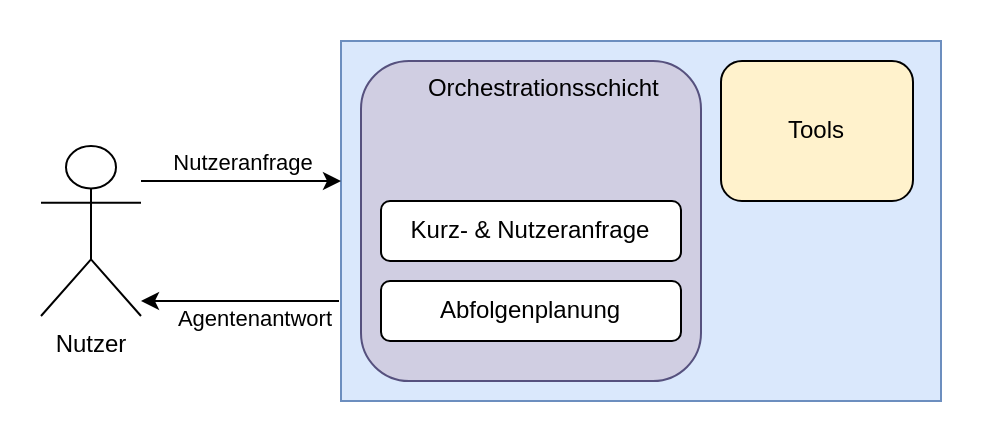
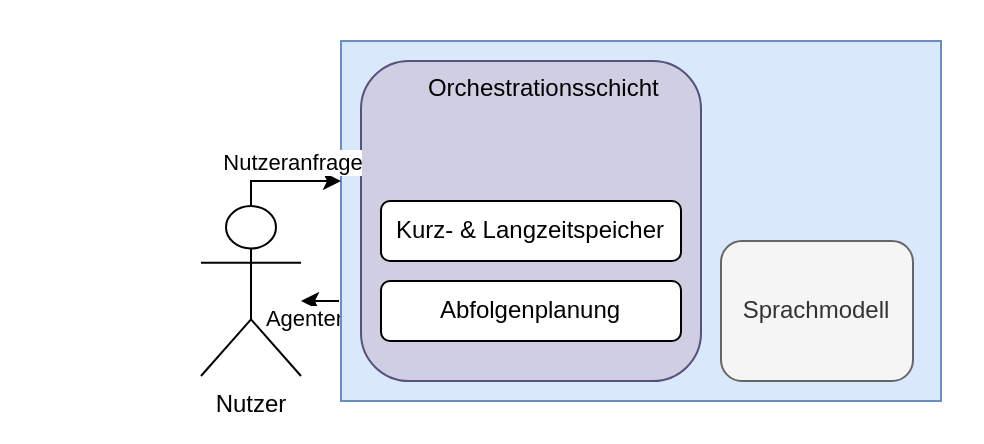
node "Tools": removed
node "Nutzer": moved (91, 231) -> (251, 291)
node "Kurz- & Nutzeranfrage": label "Kurz- & Nutzeranfrage" -> "Kurz- & Langzeitspeicher"
node "Sprachmodell": added
